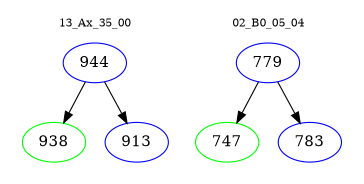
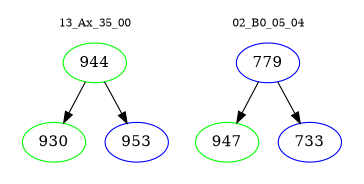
node "944": color blue -> green
node "938": label "938" -> "930"
node "913": label "913" -> "953"
node "747": label "747" -> "947"
node "783": label "783" -> "733"
